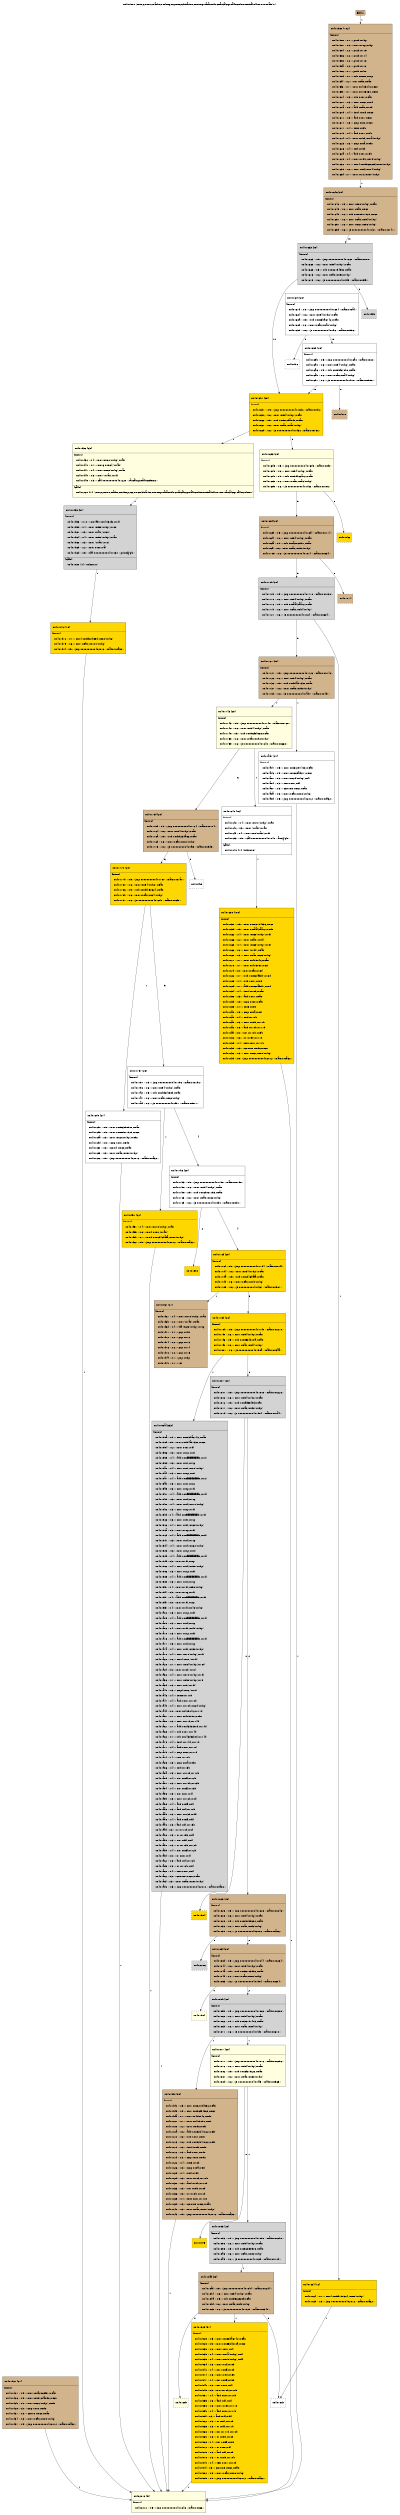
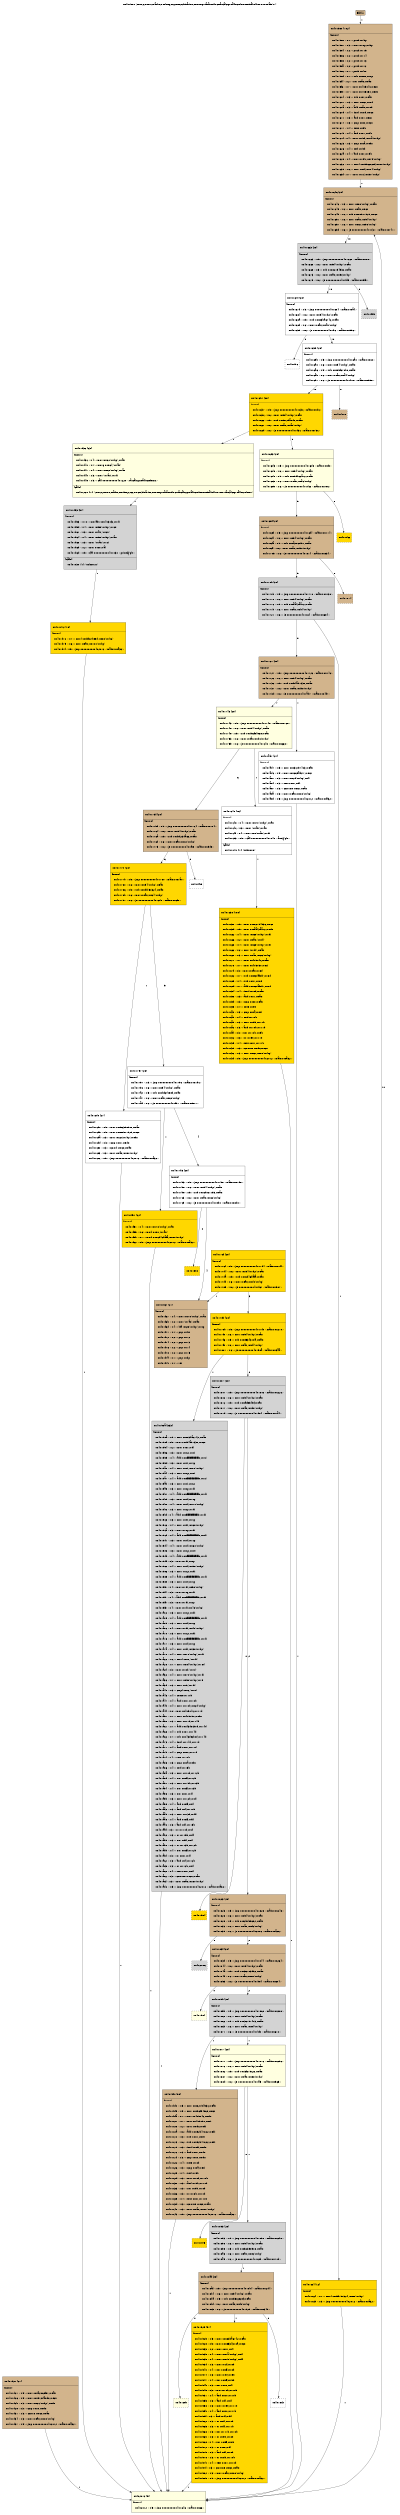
edge "0x401663 [28]" -> "0x4016b7 [28]": now "0x401663 [28]" -> "0x40167f [28]"
edge "0x4017b3 [28]" -> "0x4017cf [28]": now "0x4017b3 [28]" -> "0x401f67 [21]"
edge "0x402012 [5]" -> "0x401646 [29]": added, label "10"
edge "0x401cc4 [12]" -> "0x4018cb": now "0x401cc4 [12]" -> "0x402012 [5]"
